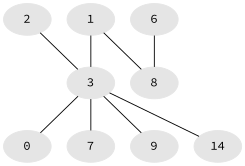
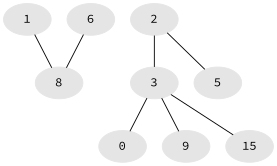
edge "1" -- "3": removed
node "5": added
node "7": removed
node "14": label "14" -> "15"
